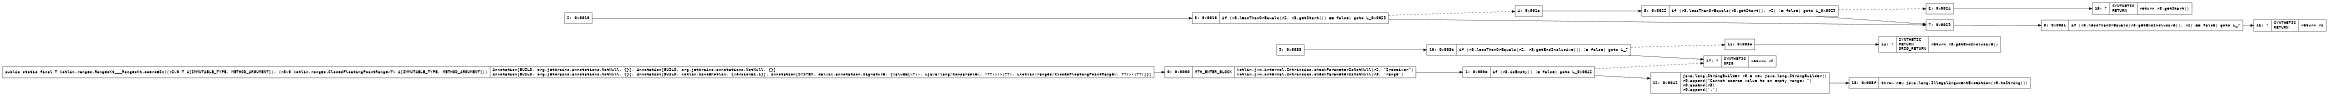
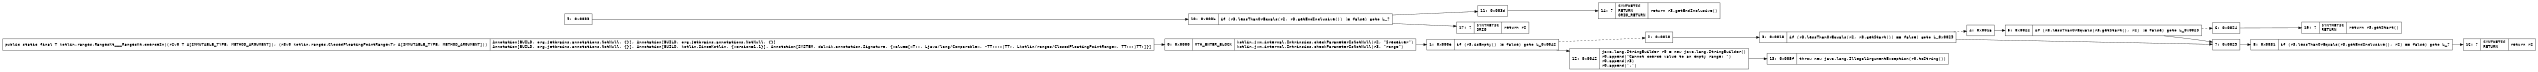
edge "10: 0x003b" -> "11: 0x003d": style dashed -> solid
edge "1: 0x000e" -> "17: ?": now "1: 0x000e" -> "2: 0x0010"
